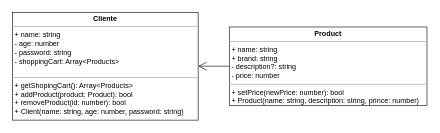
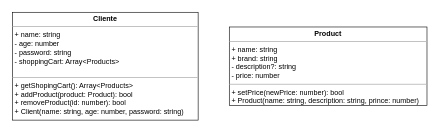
edge "Product + name: string + brand: string - description?: string - price: number + setPrice(newPrice: number): bool + Product(name: string, description: string, prince: number)" -> "Cliente + name: string - age: number - password: string - shoppingCart: Array<Products> + getShopingCart(): Array<Products> + addProduct(product: Product): bool + removeProduct(id: number): bool + Client(name: string, age: number, password: string)": removed
